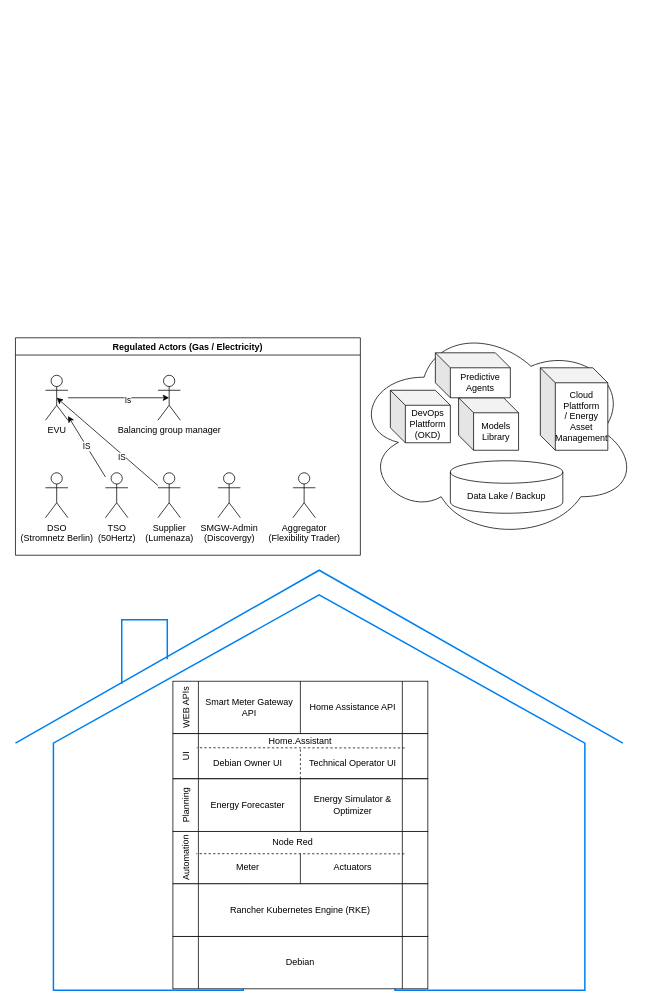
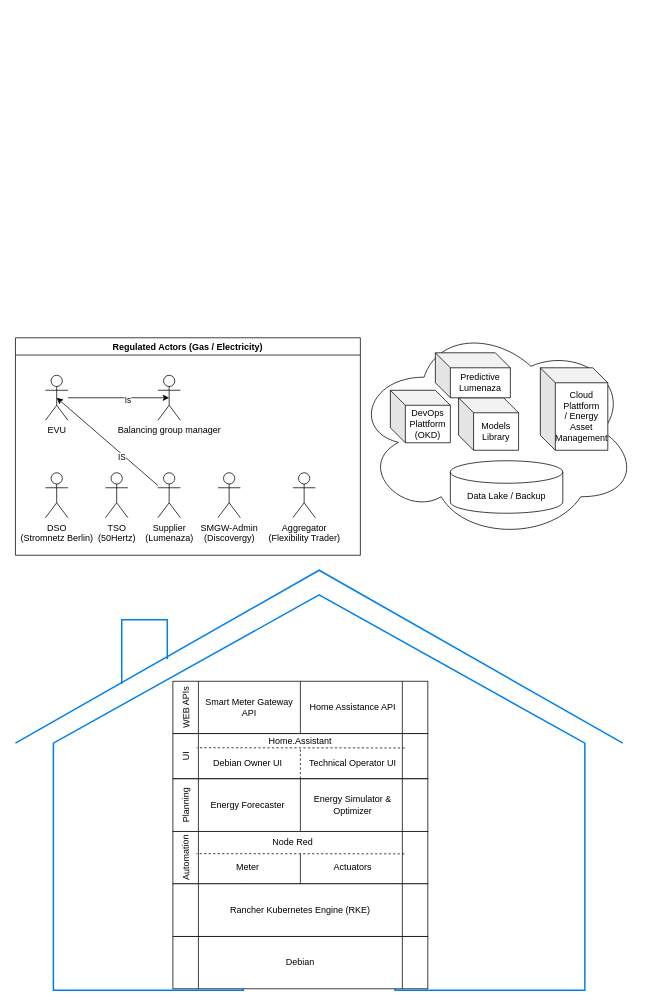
node "Predictive Agents": label "Predictive Agents" -> "Predictive Lumenaza"
edge "TSO (50Hertz)" -> "EVU": removed, label "IS"
